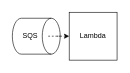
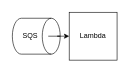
edge "SQS" -> "Lambda": style dashed -> solid
